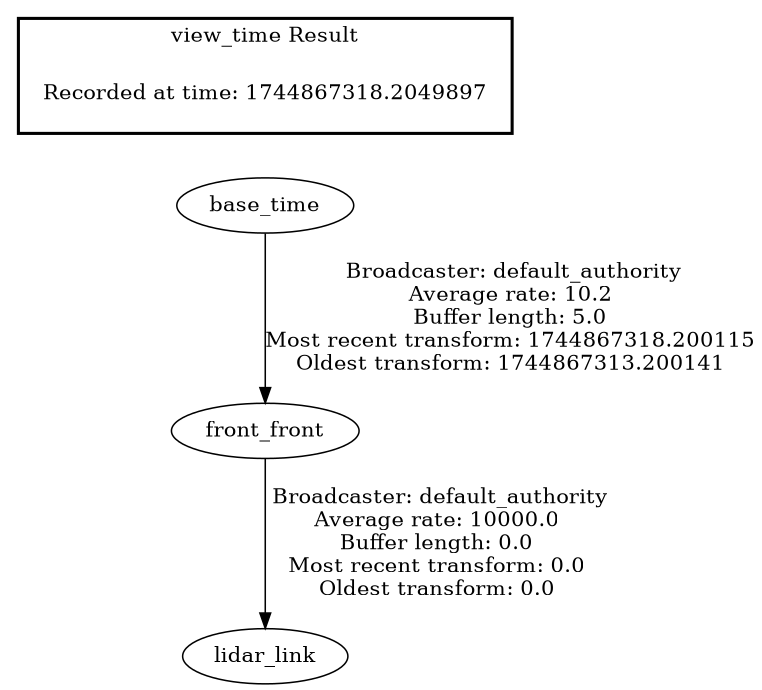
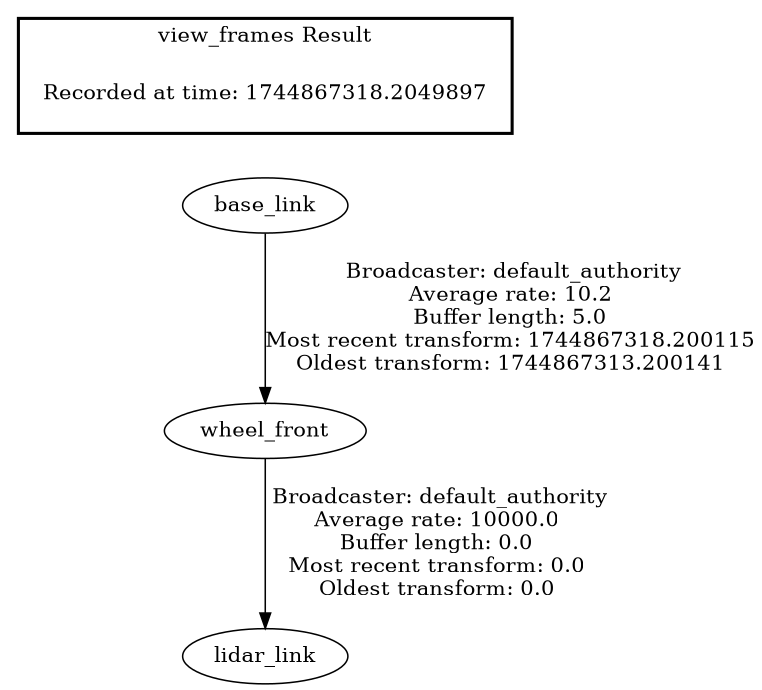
cluster "view_time Result": label "view_time Result" -> "view_frames Result"
node "base_time": label "base_time" -> "base_link"
node "front_front": label "front_front" -> "wheel_front"
